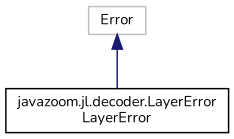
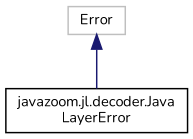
node "javazoom.jl.decoder.LayerError LayerError": label "javazoom.jl.decoder.LayerError LayerError" -> "javazoom.jl.decoder.Java LayerError"
